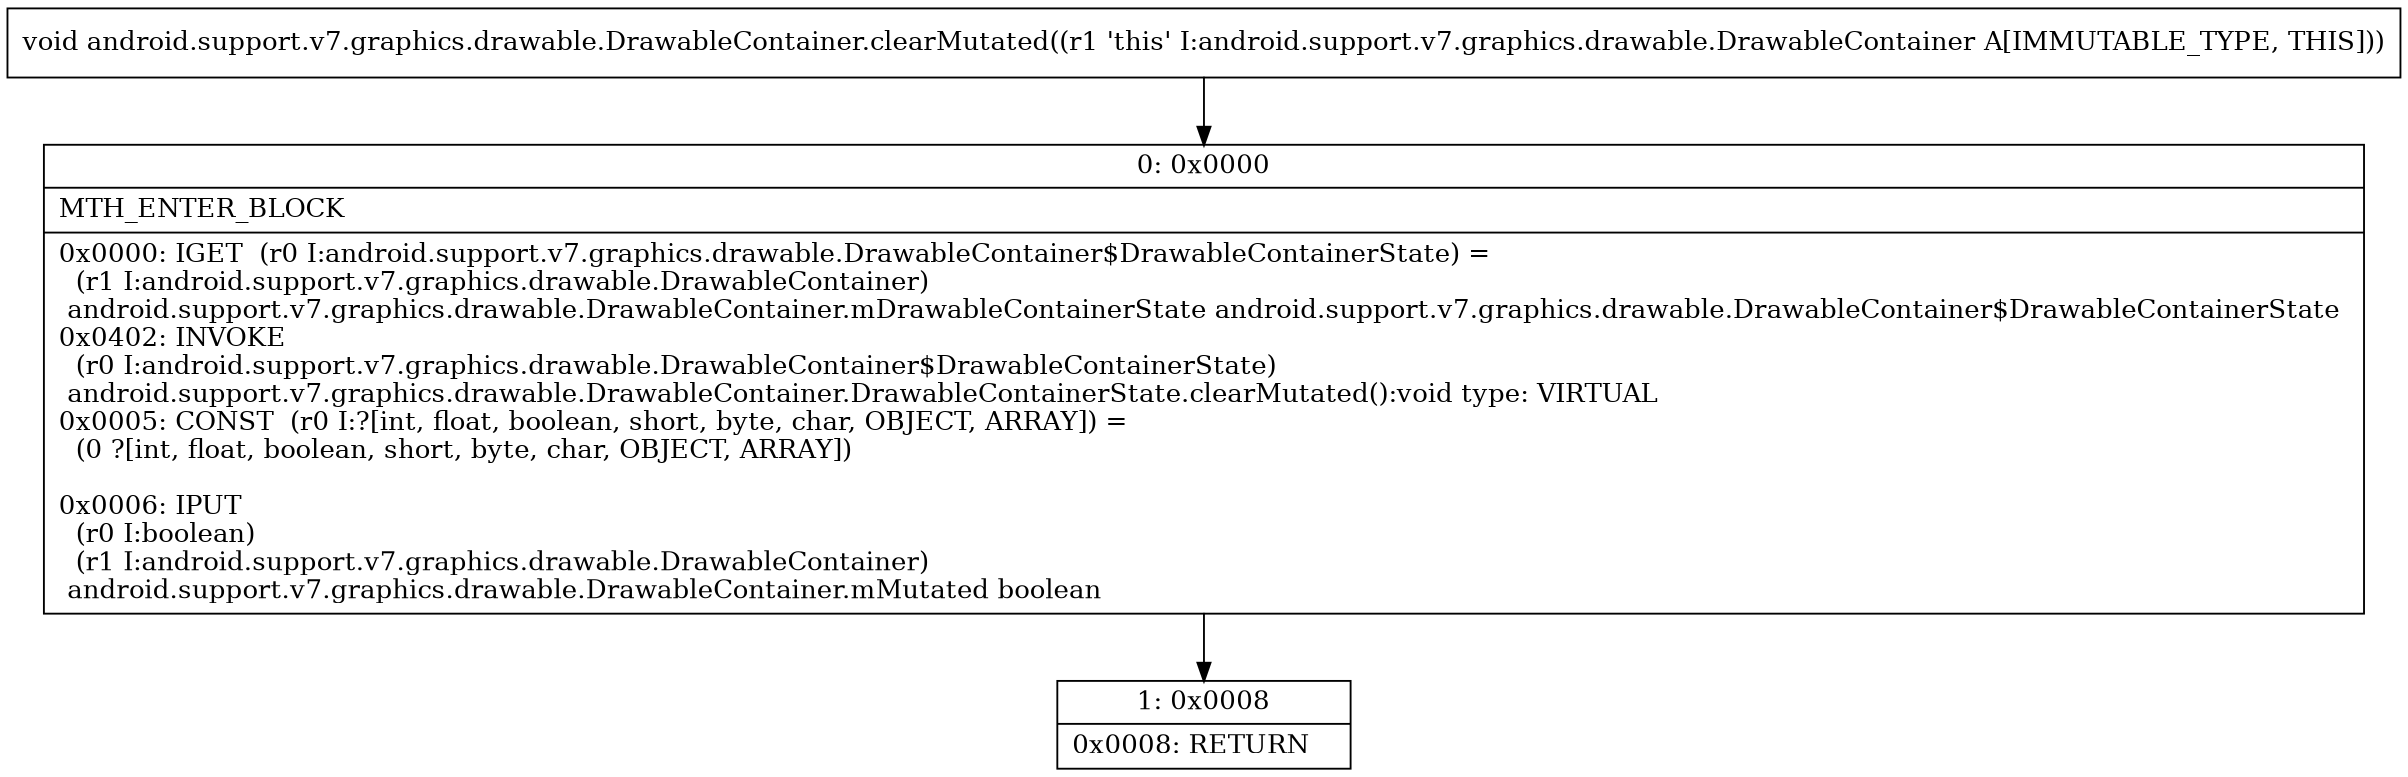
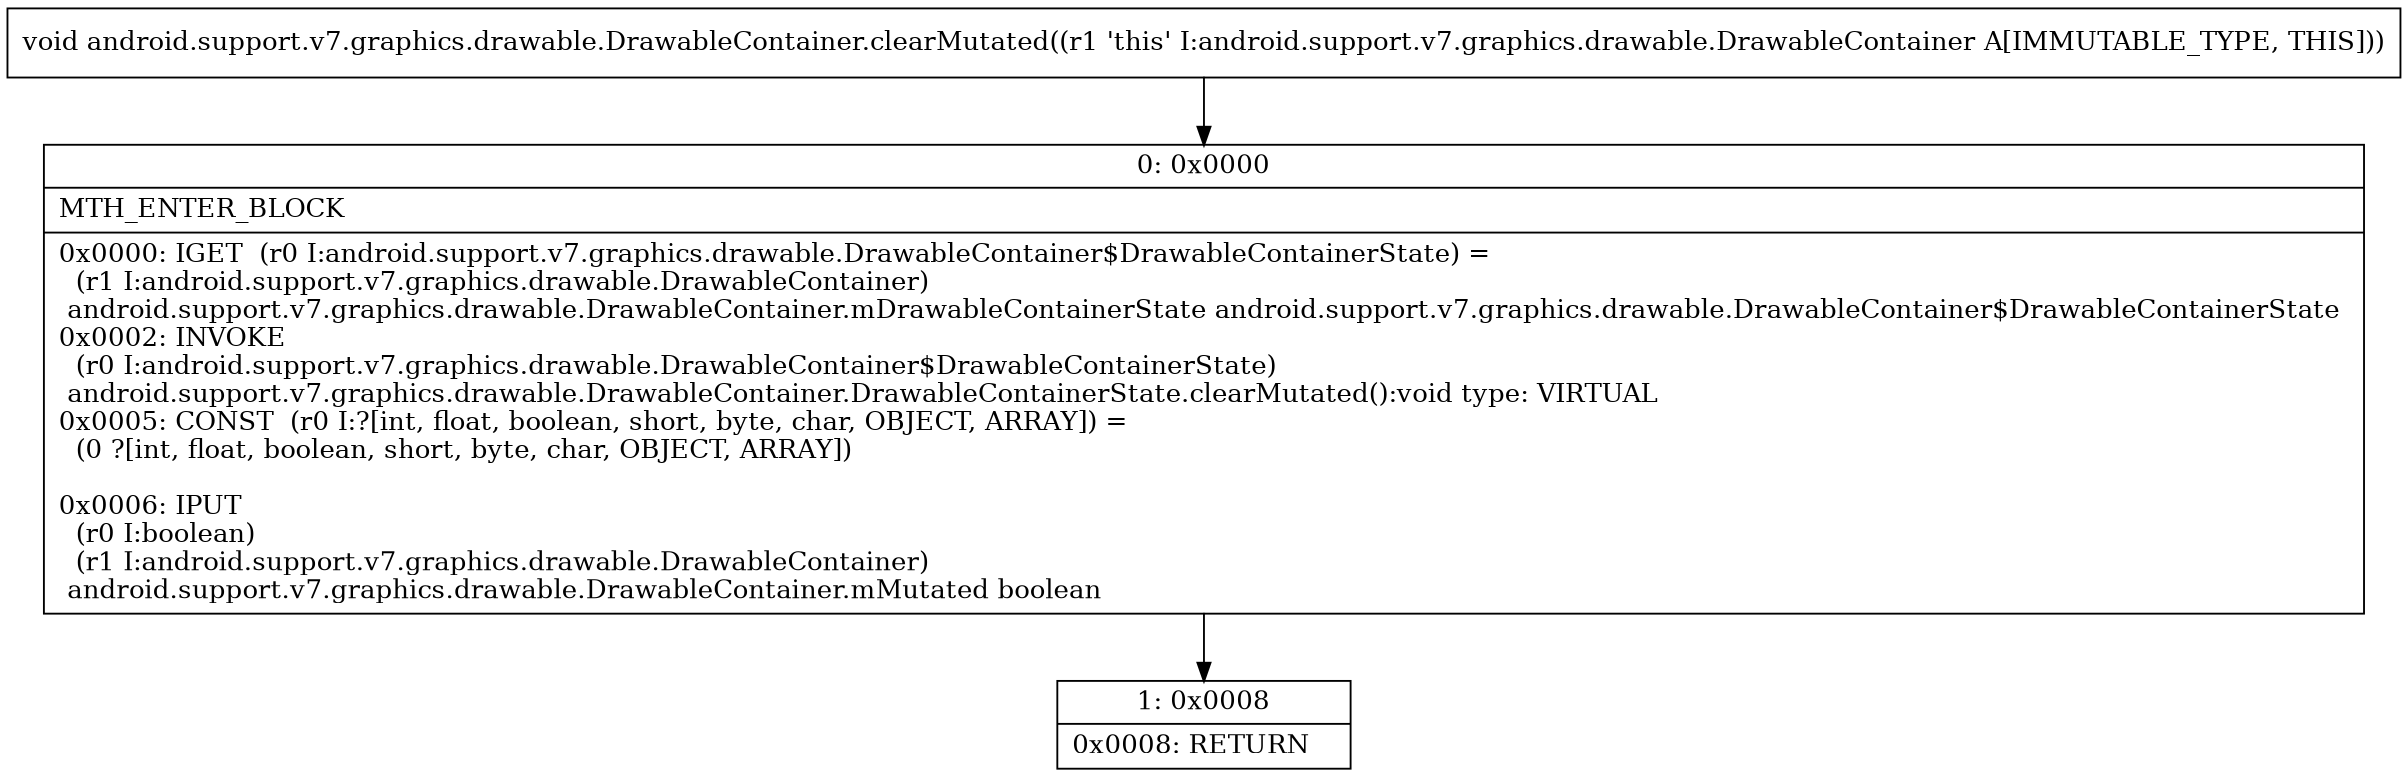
node "0: 0x0000": text "0x0402: INVOKE" -> "0x0002: INVOKE"
